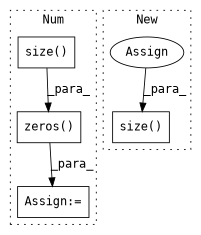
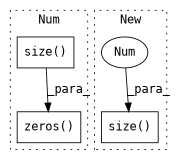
node "Assign": label "Assign" -> "Num"
node "Assign:=": removed
